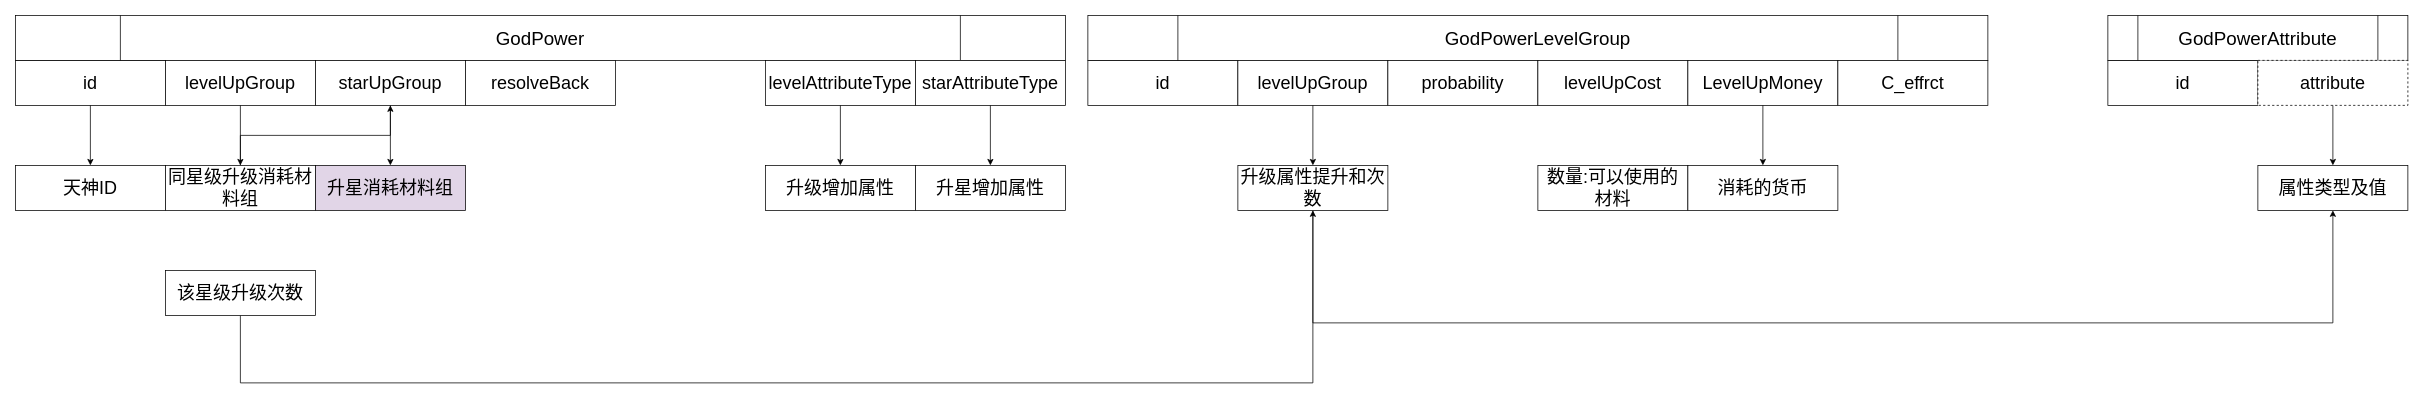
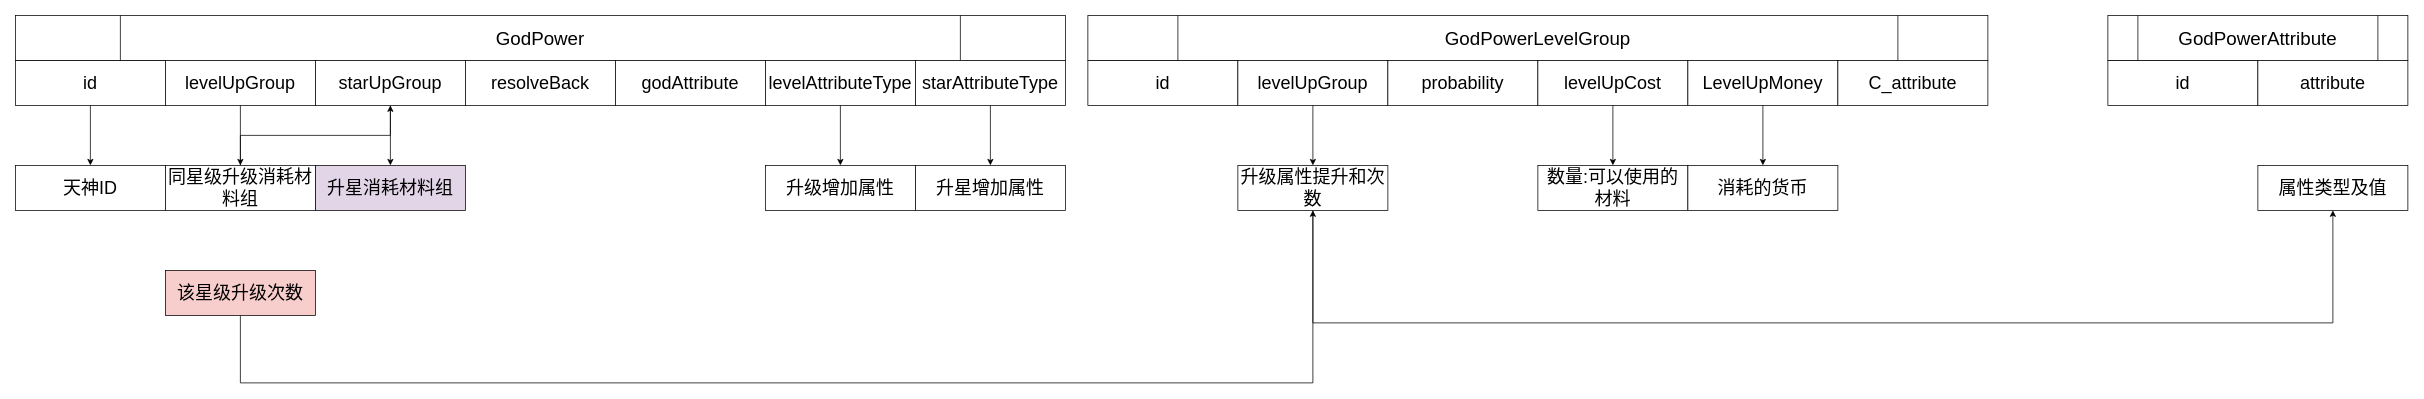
node "godAttribute": added
node "C_effrct": label "C_effrct" -> "C_attribute"
node "attribute": style dashed -> solid
edge "levelUpCost" -> "数量:可以使用的材料": added
edge "attribute" -> "属性类型及值": removed
node "该星级升级次数": fillcolor #ffffff -> #f8cecc
